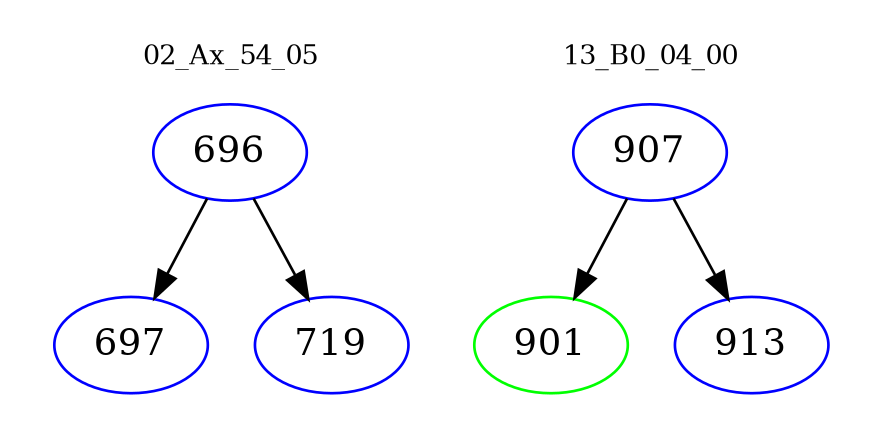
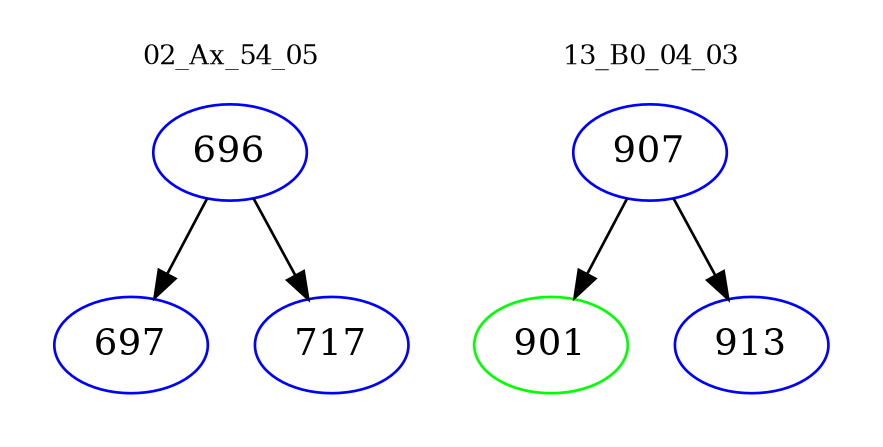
cluster "13_B0_04_00": label "13_B0_04_00" -> "13_B0_04_03"
node "719": label "719" -> "717"
